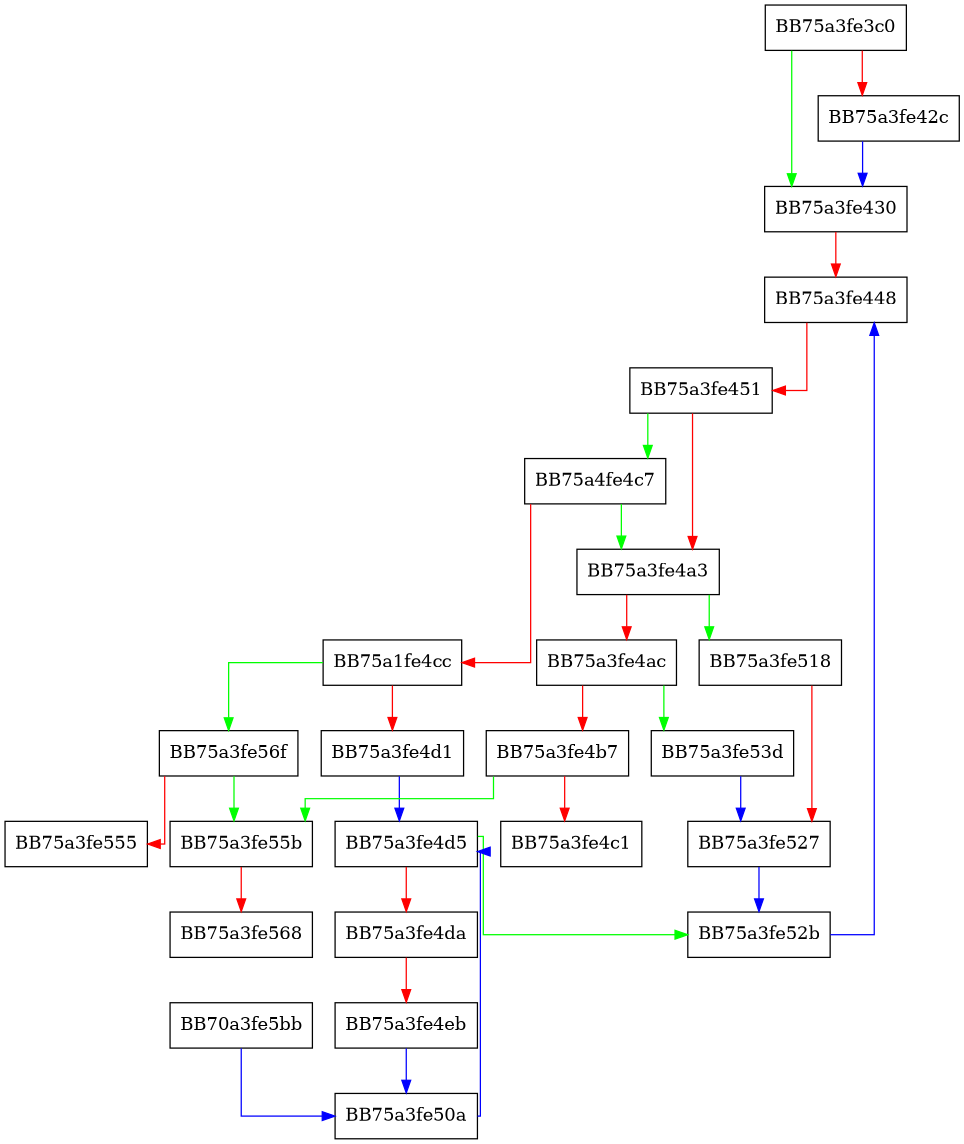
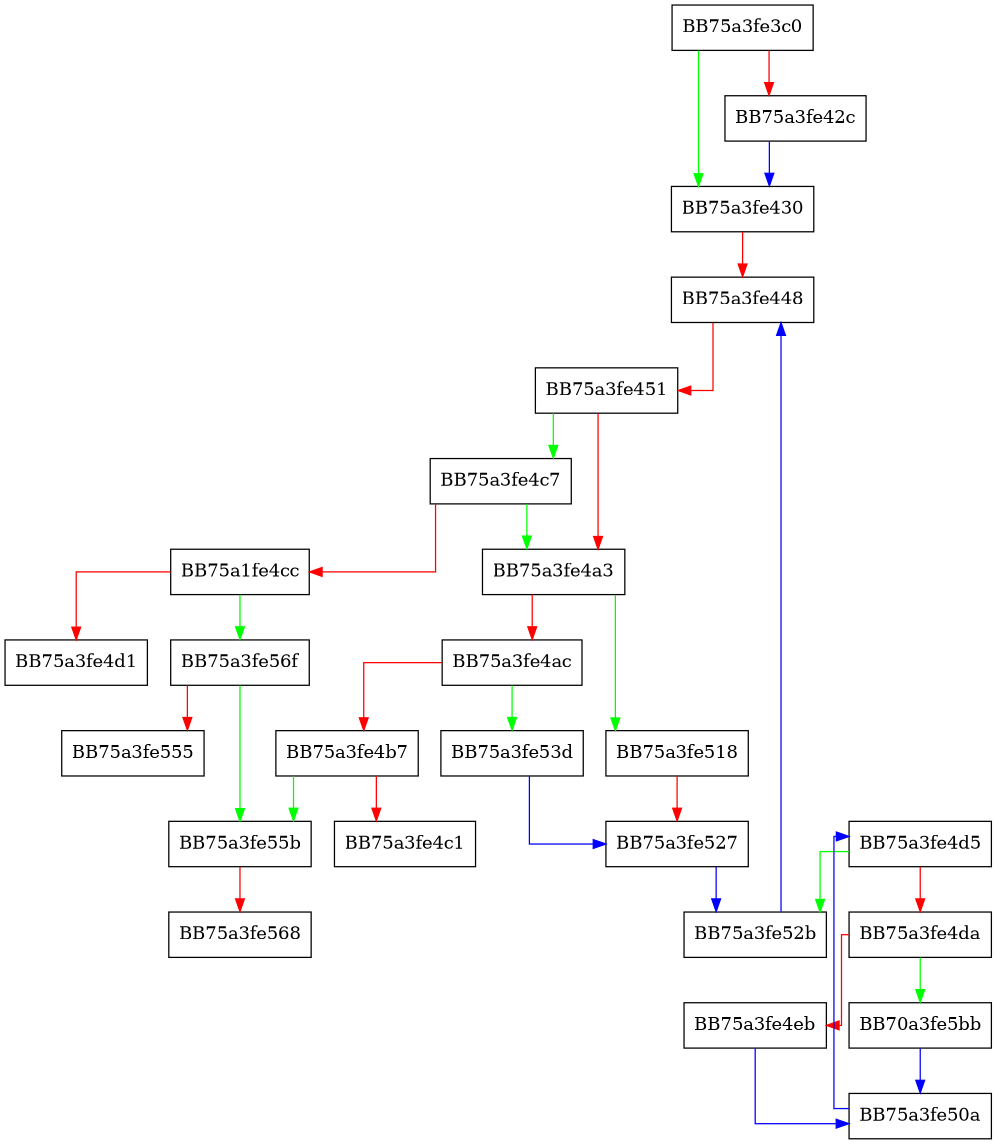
node "BB75a4fe4c7": label "BB75a4fe4c7" -> "BB75a3fe4c7"
edge "BB75a3fe4d1" -> "BB75a3fe4d5": removed
edge "BB75a3fe4da" -> "BB70a3fe5bb": added
